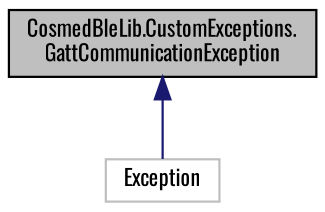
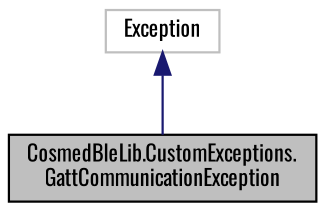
edge "Exception" -> "CosmedBleLib.CustomExceptions. GattCommunicationException": reversed
